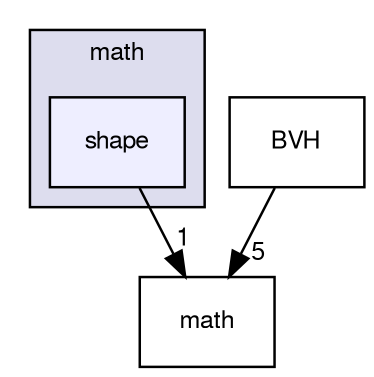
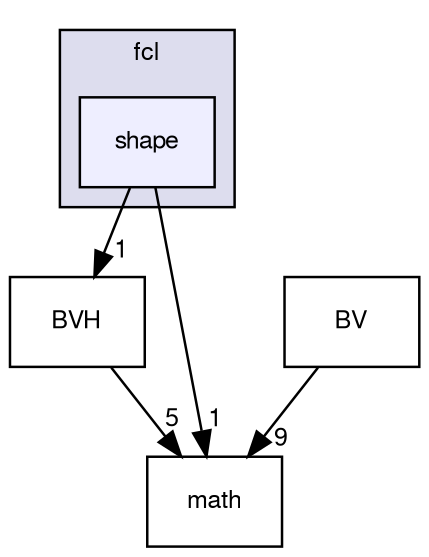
cluster "math": label "math" -> "fcl"
edge "shape" -> "BVH": added
node "BV": added
